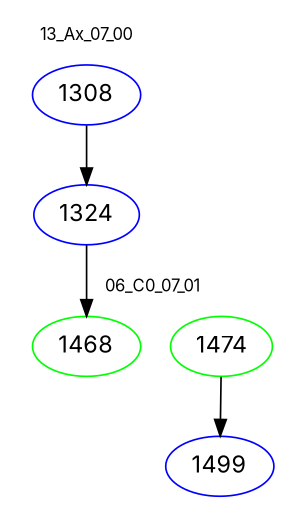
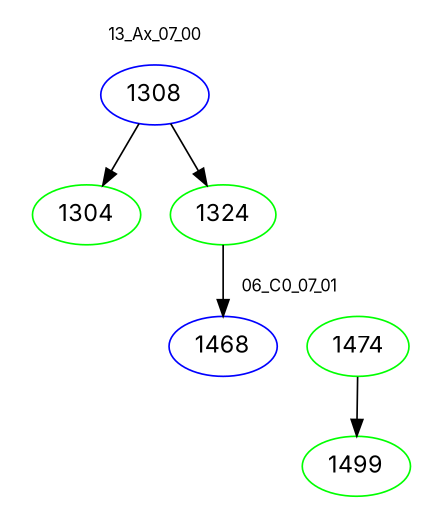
node "1304": added
node "1324": color blue -> green
node "1468": color green -> blue
node "1499": color blue -> green
